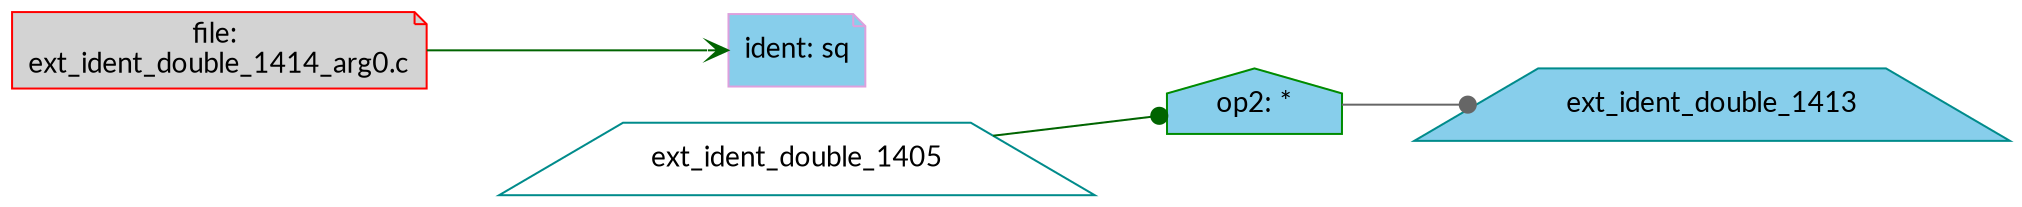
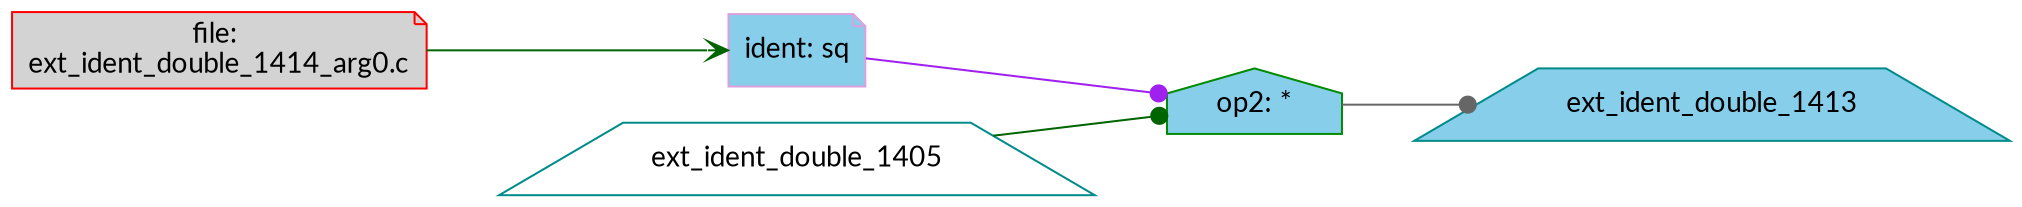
edge "ident: sq" -> "op2: *": added
